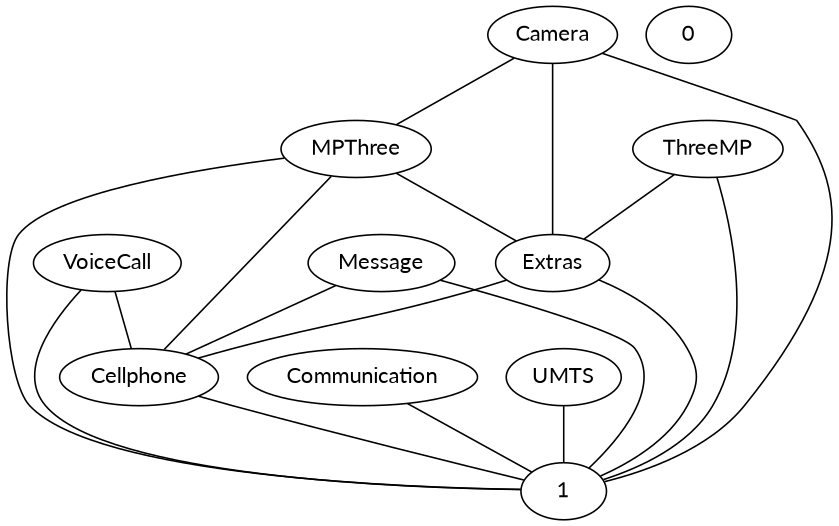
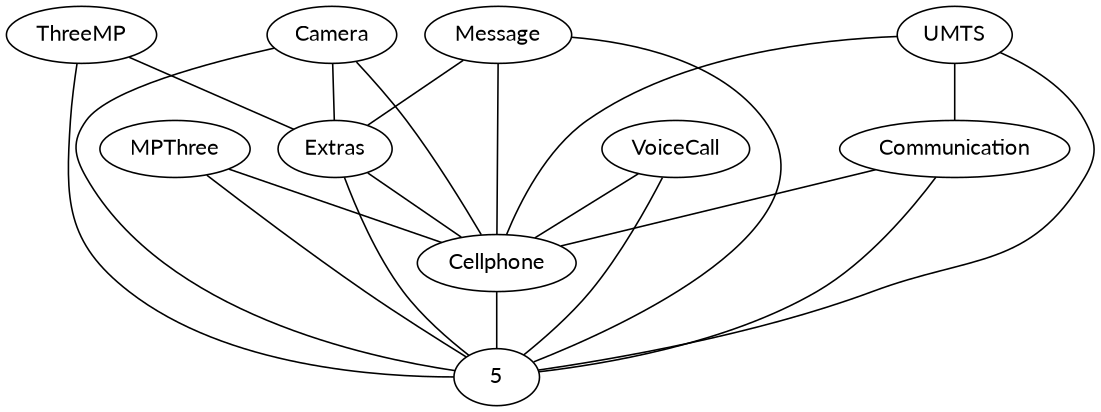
node "0": removed
edge "UMTS" -- "Cellphone": added
edge "Camera" -- "MPThree": now "Camera" -- "Cellphone"
edge "UMTS" -- "Communication": added
edge "MPThree" -- "Extras": now "Message" -- "Extras"
edge "Communication" -- "Cellphone": added
node "1": label "1" -> "5"
